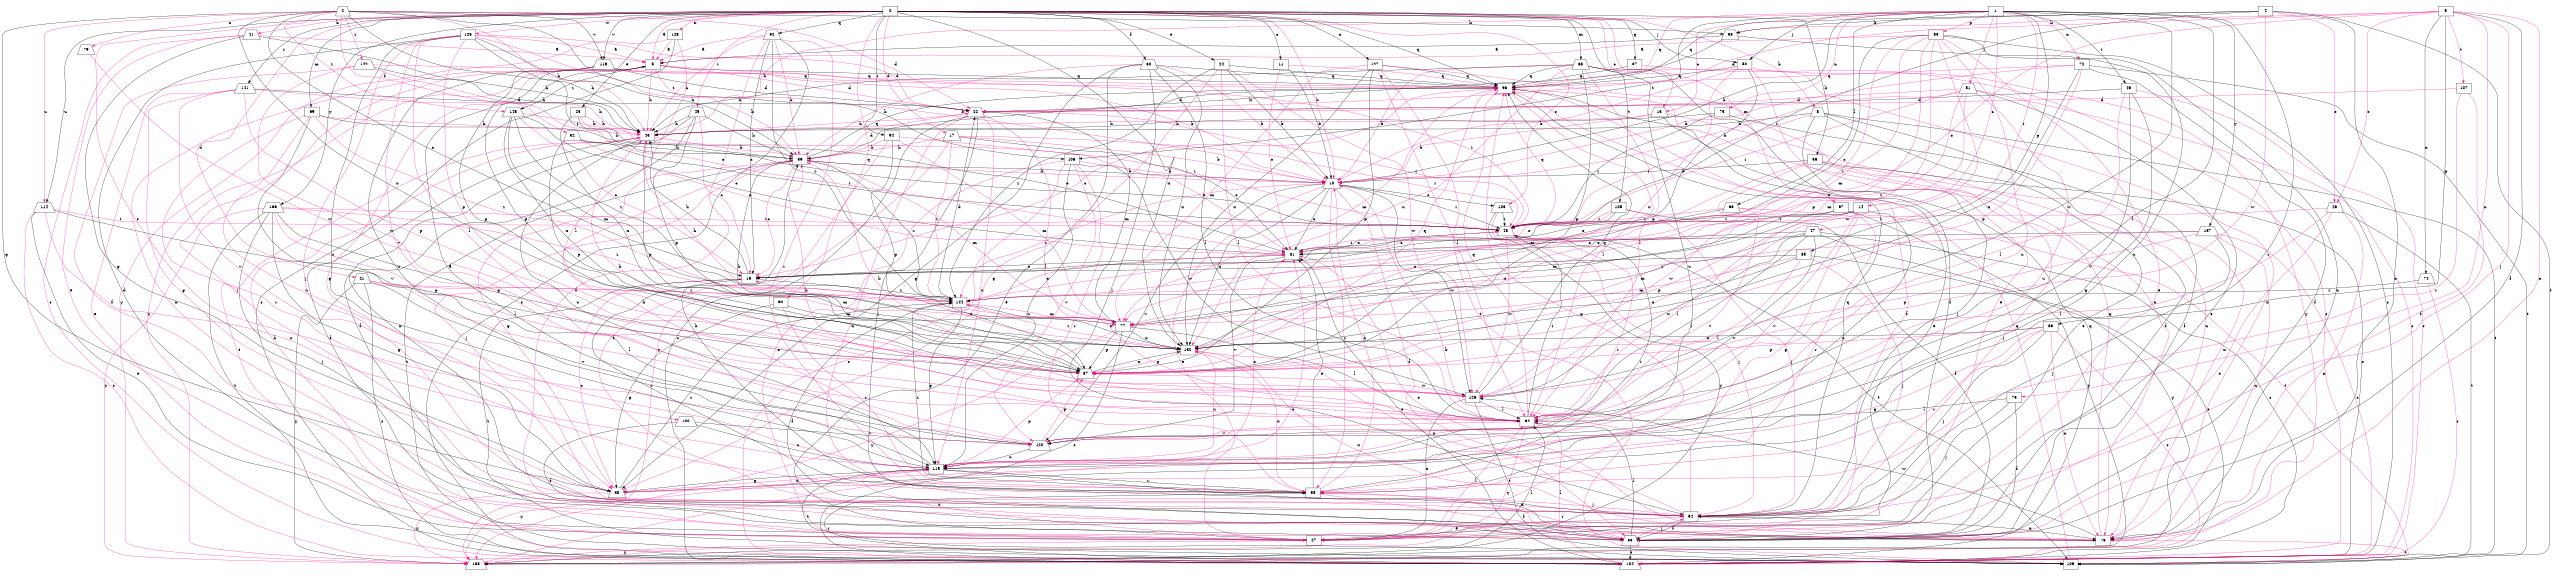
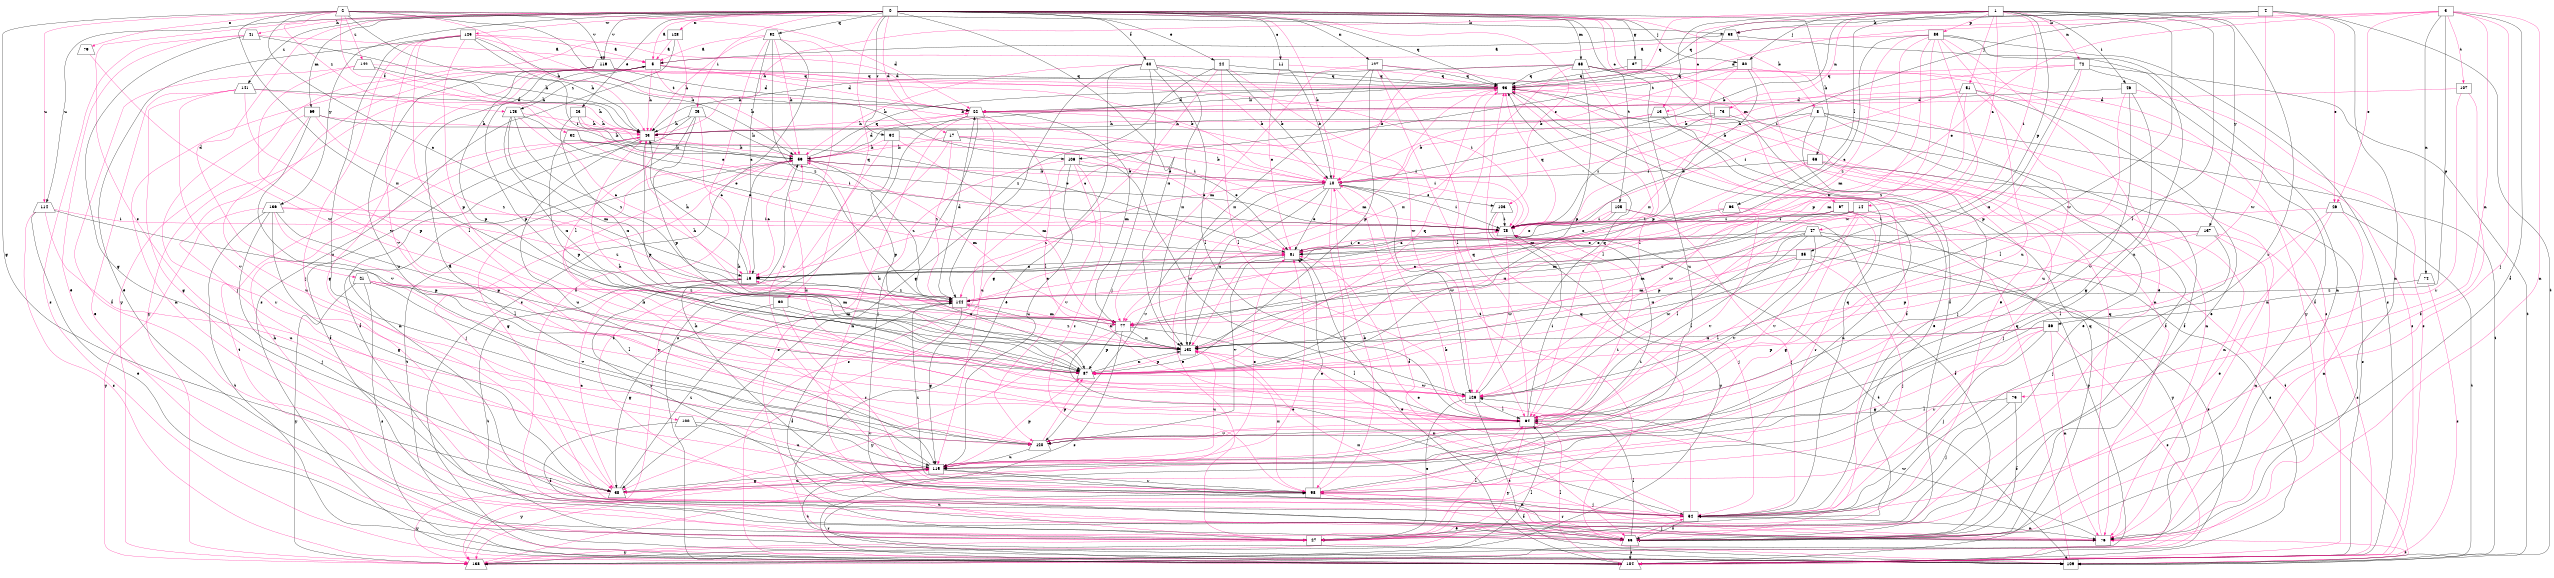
edge "125" -> "27": label "d" -> "e"
